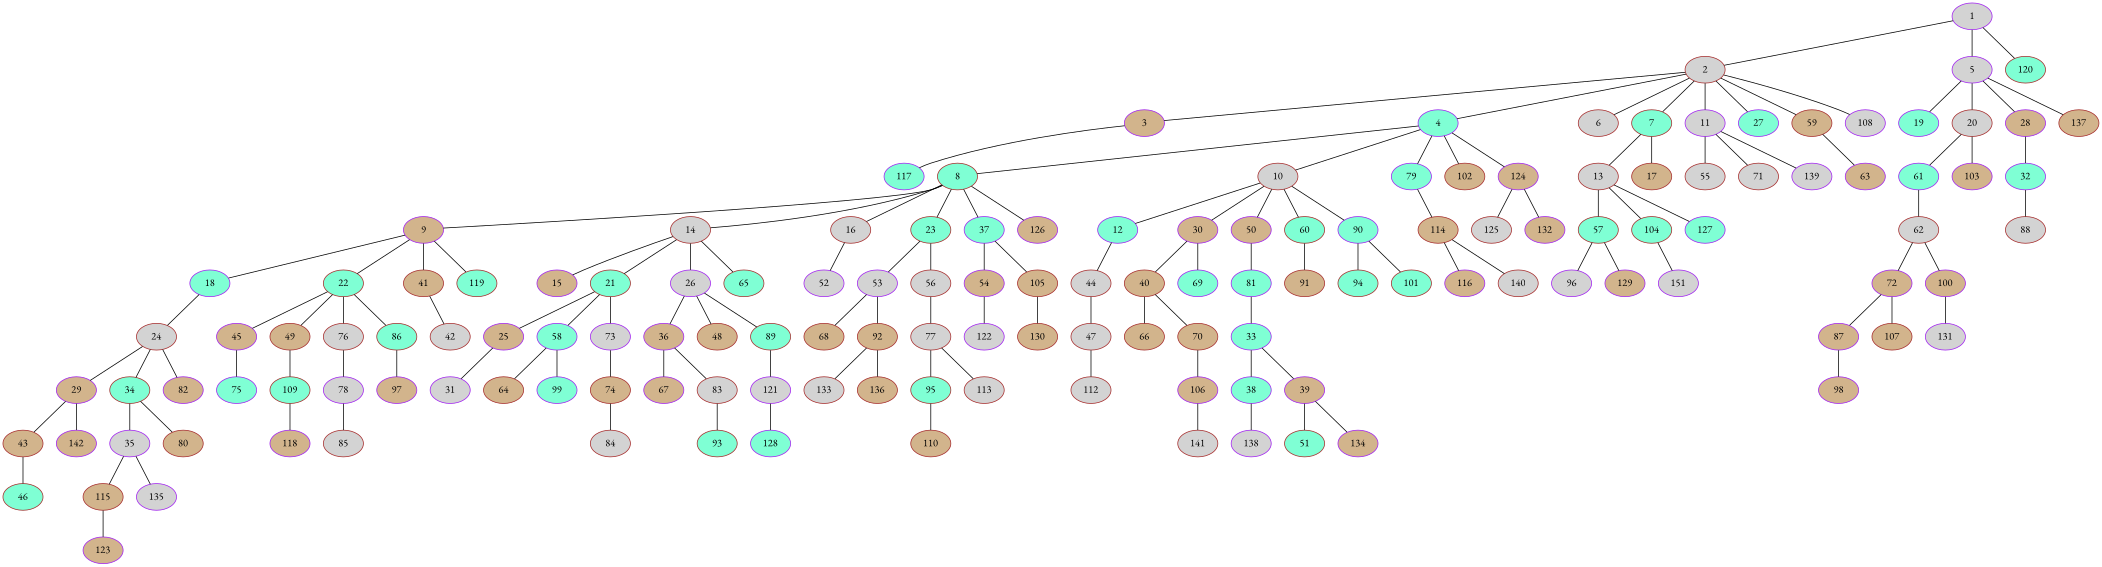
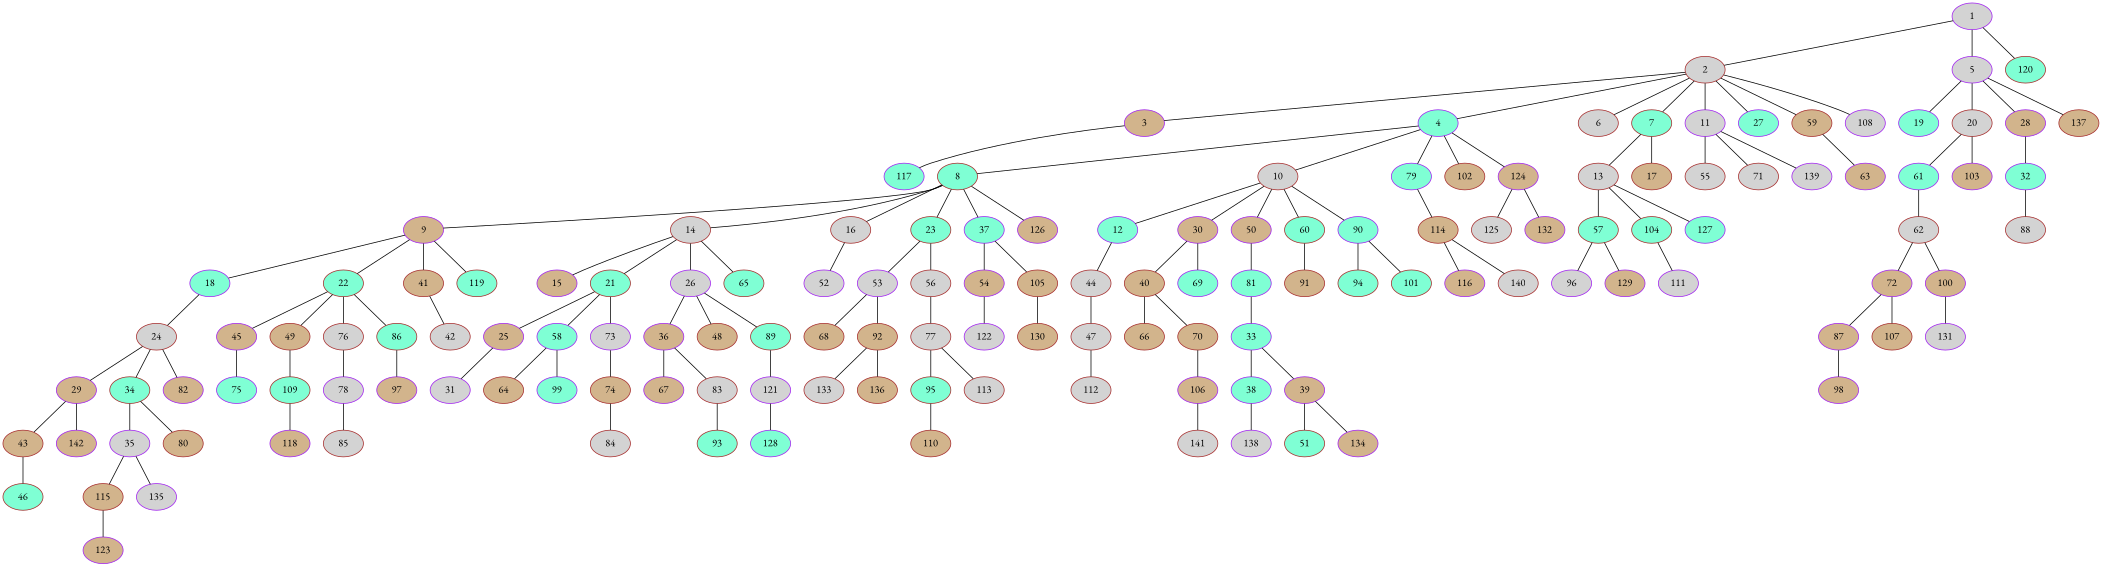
node "151": label "151" -> "111"
